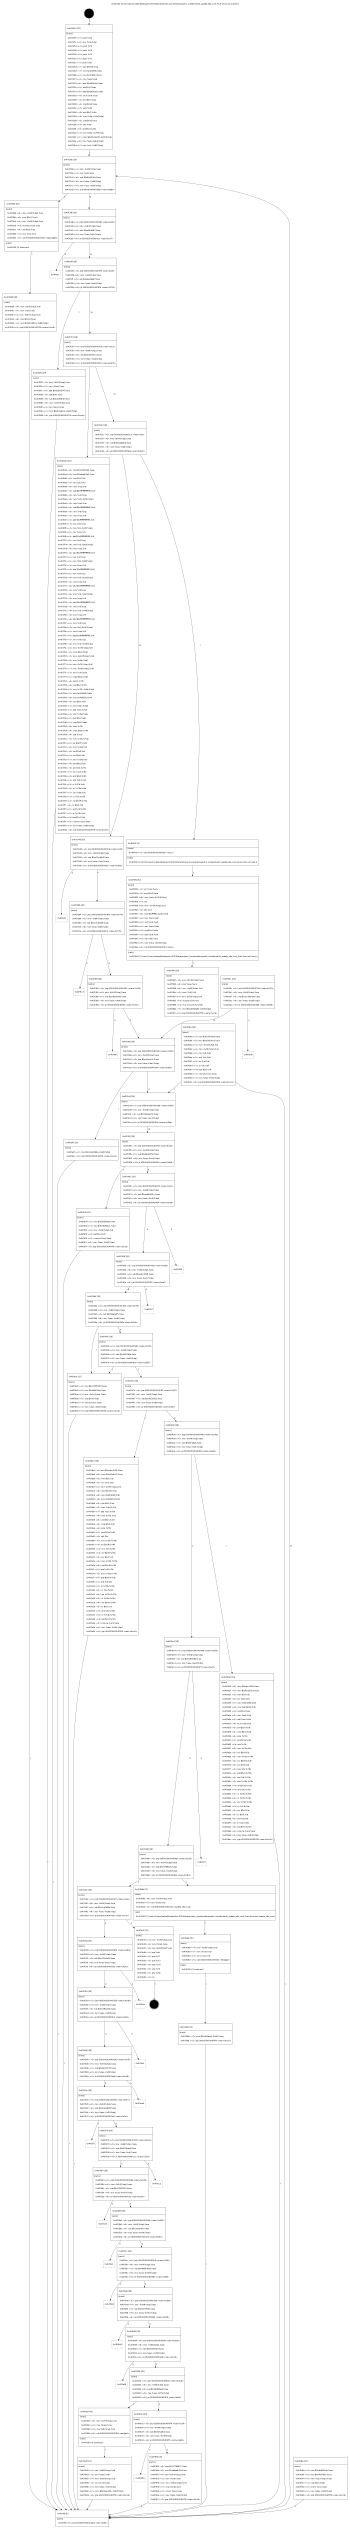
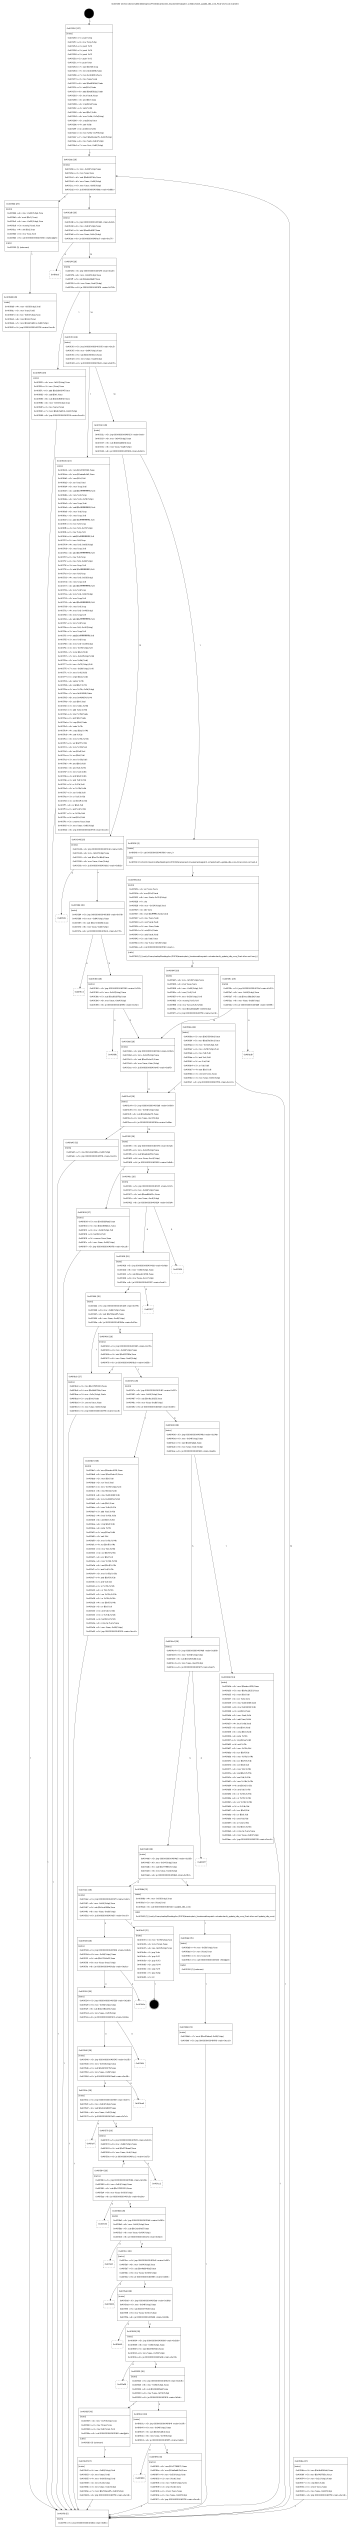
edge "0x4013b8 [28]" -> "0x401e45 [12]": now "0x4013d4 [28]" -> "0x401e45 [12]"
edge "0x401578 [28]" -> "0x401594 [28]": reversed
